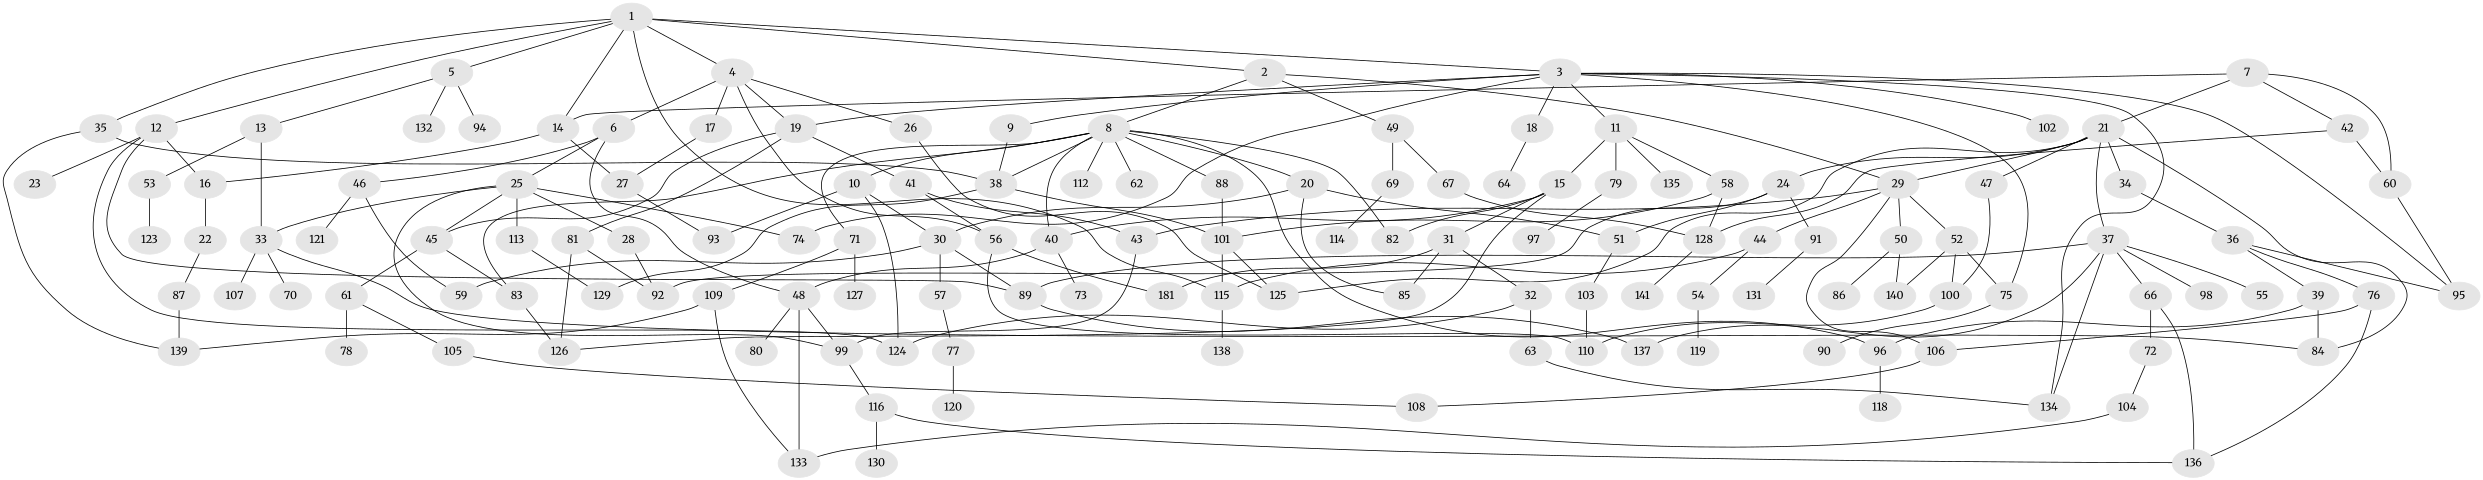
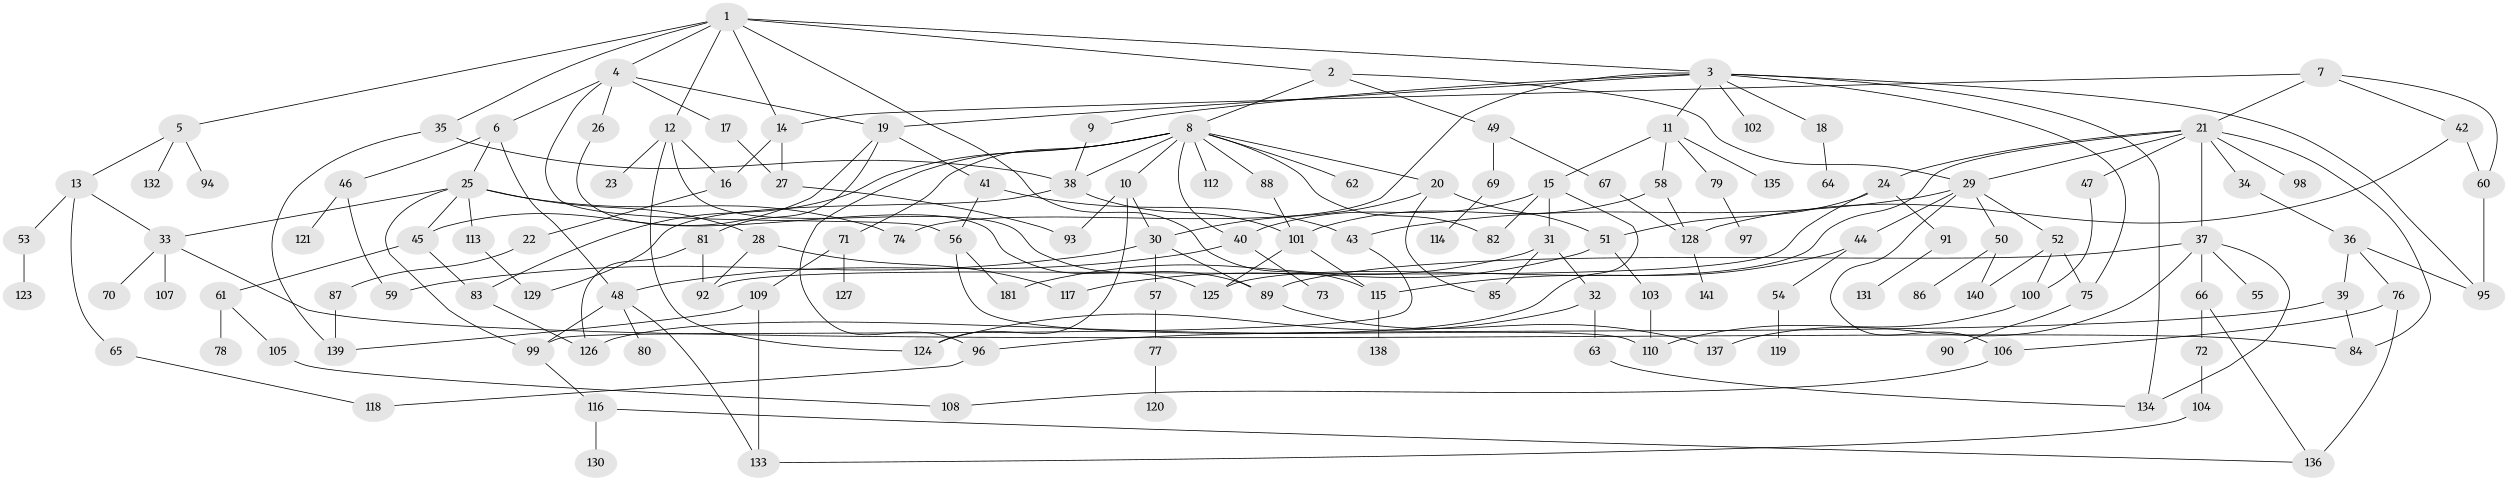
edge "37" -- "98": now "21" -- "98"
node "117": added
node "65": added
